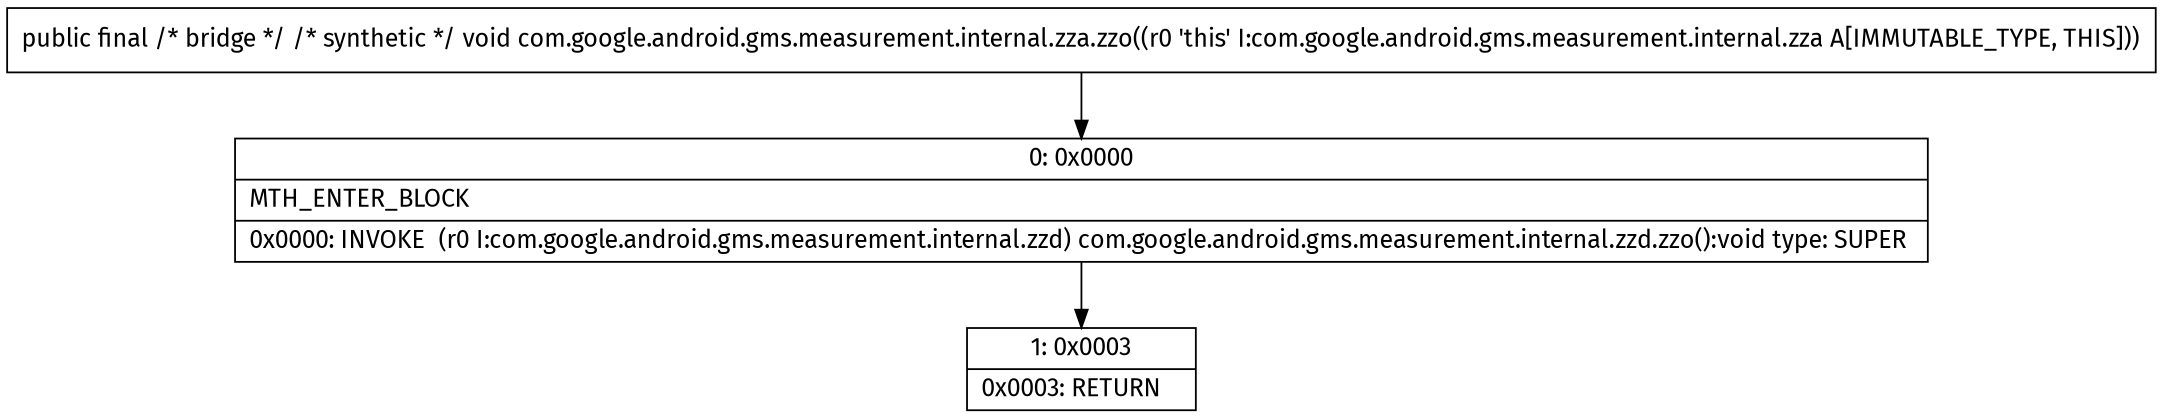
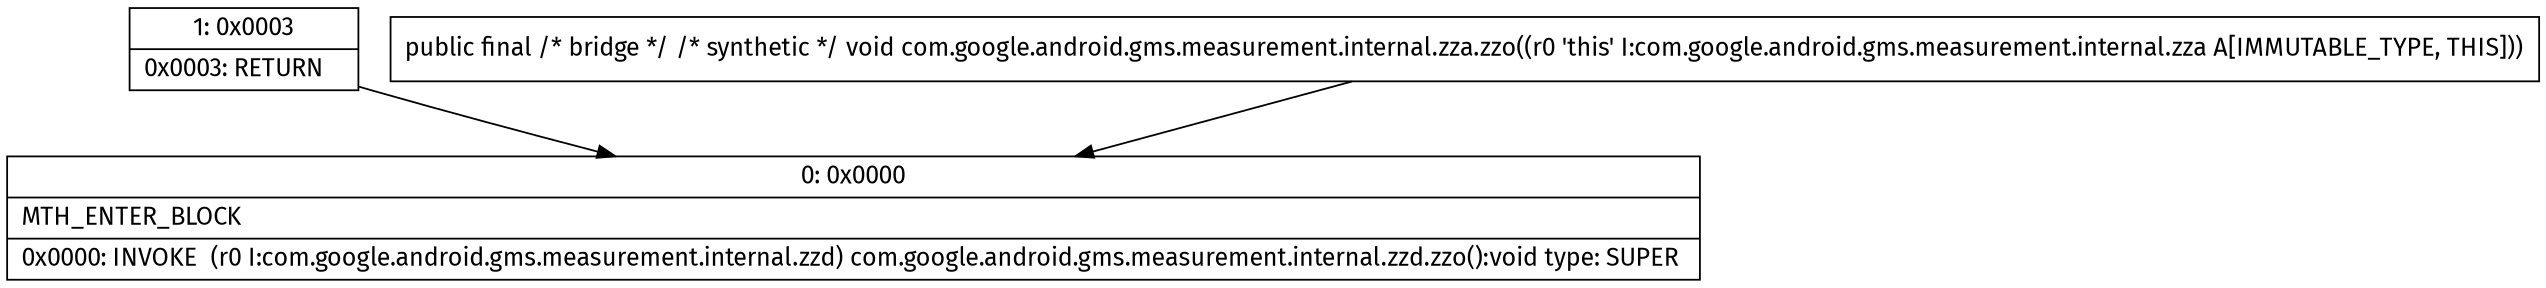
edge "0: 0x0000" -> "1: 0x0003": reversed
